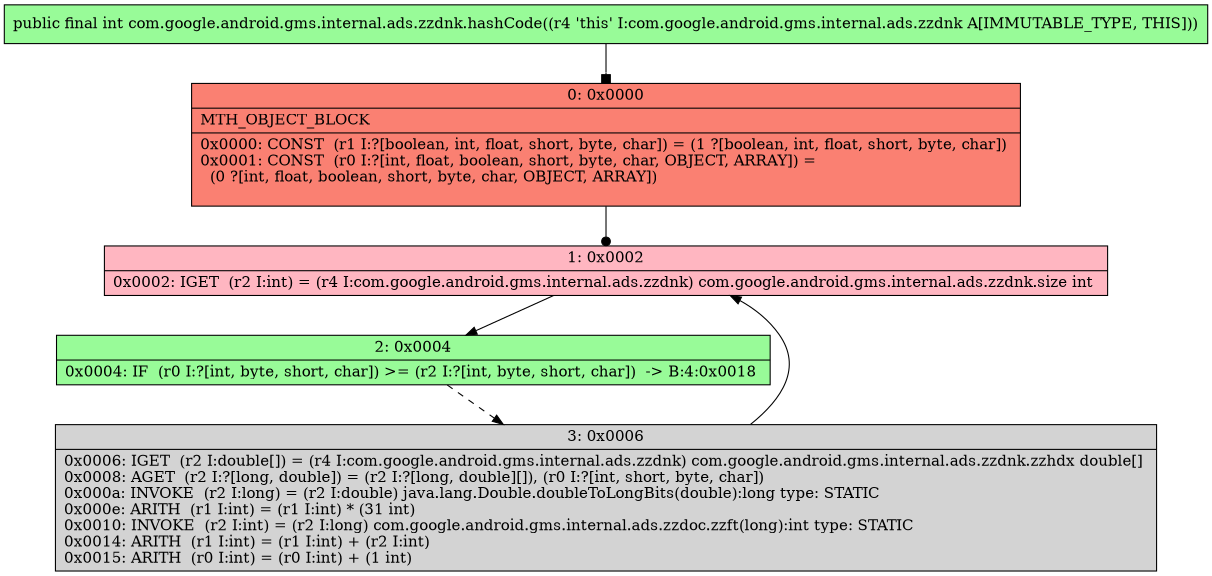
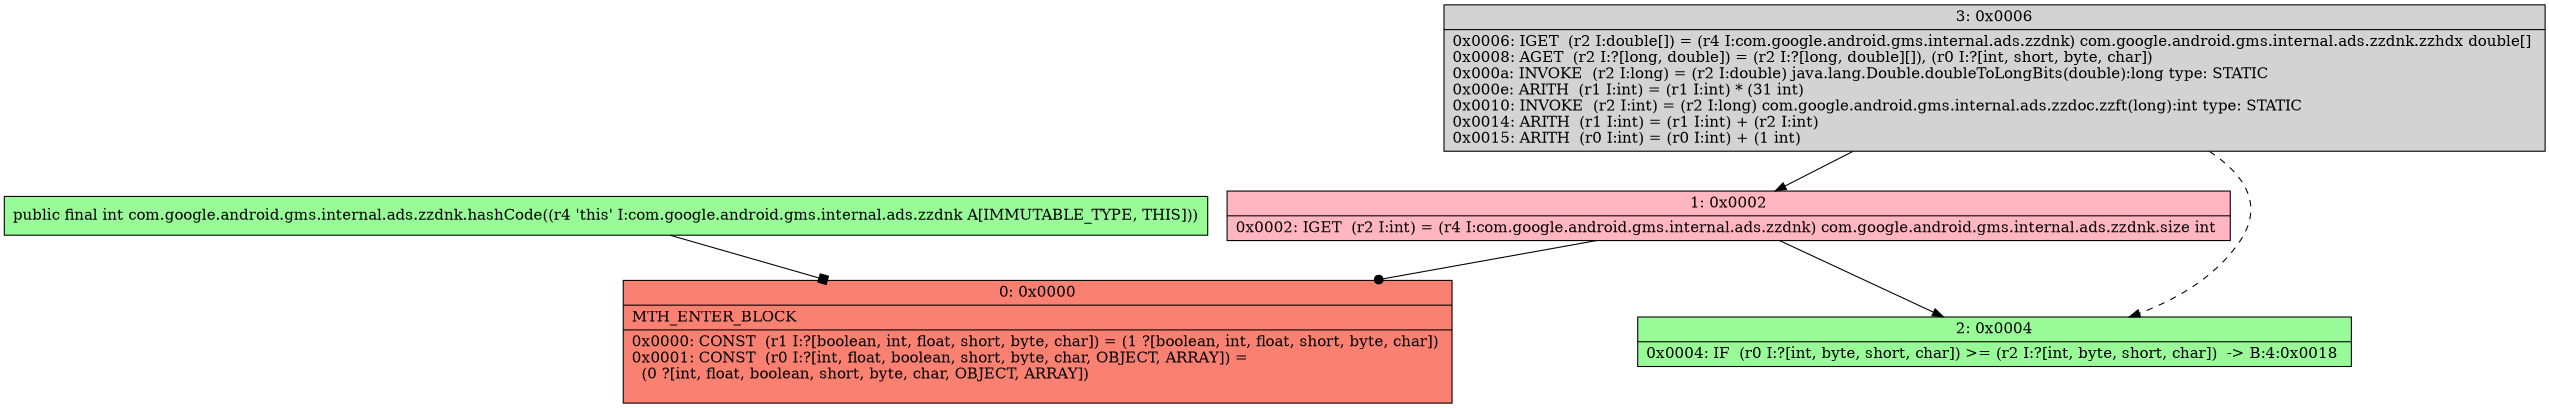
node "0: 0x0000": text "MTH_OBJECT_BLOCK" -> "MTH_ENTER_BLOCK"
edge "0: 0x0000" -> "1: 0x0002": reversed
edge "2: 0x0004" -> "3: 0x0006": reversed
